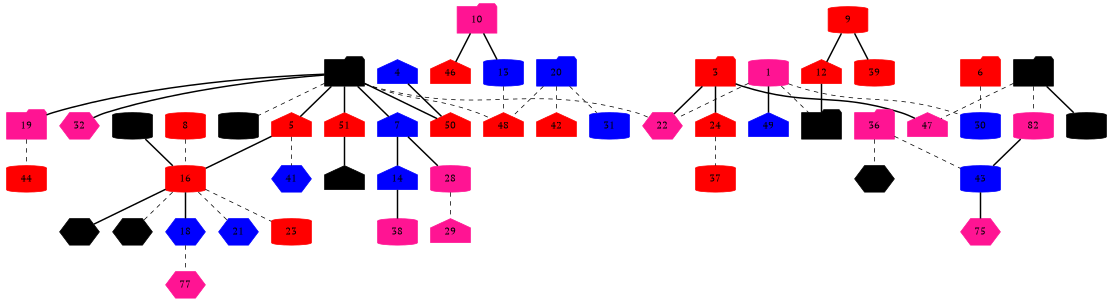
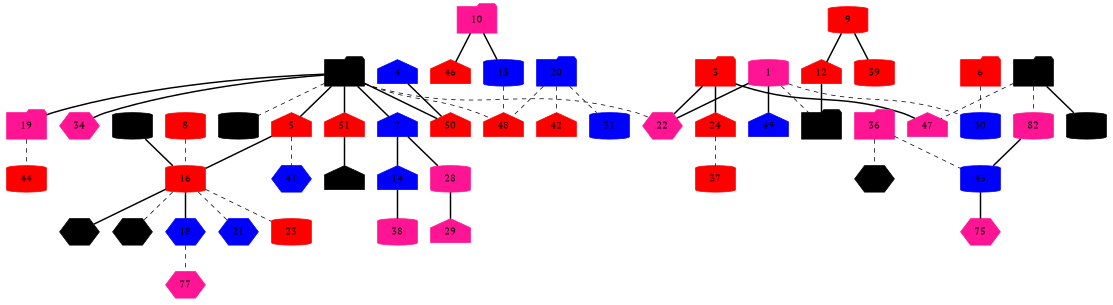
edge "1" -- "22": style dashed -> bold
node "32": label "32" -> "34"
edge "28" -- "29": style dashed -> bold
